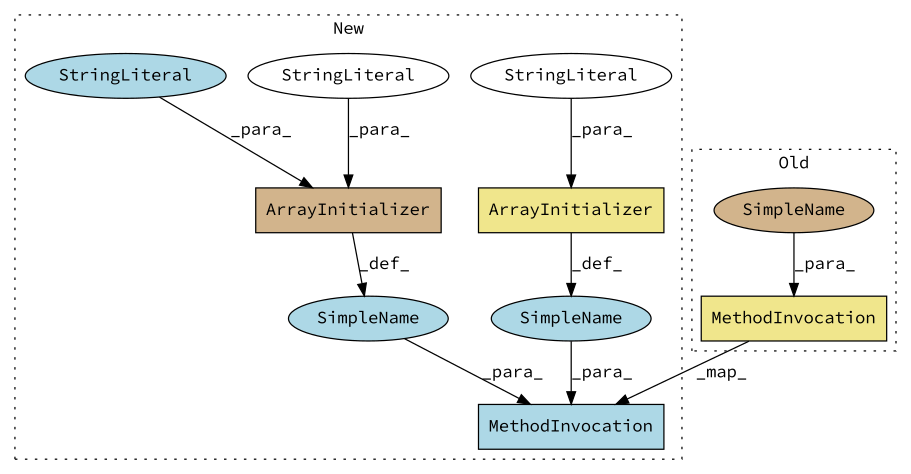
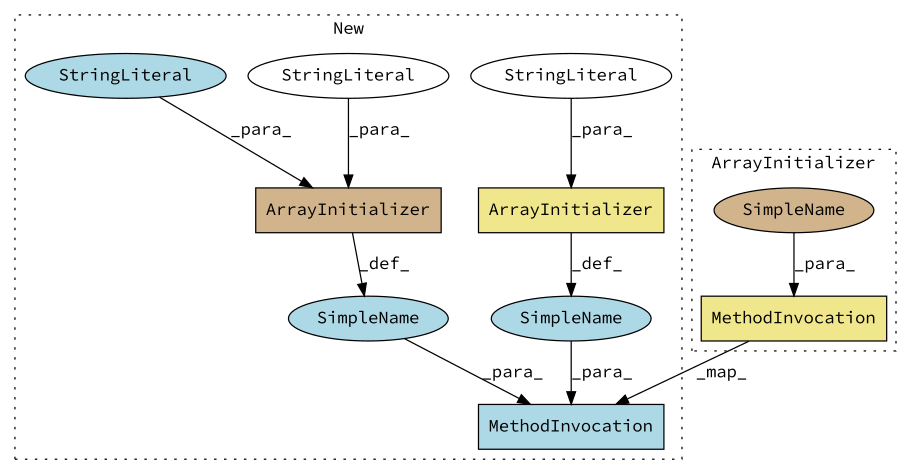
cluster "Old": label "Old" -> "ArrayInitializer"
